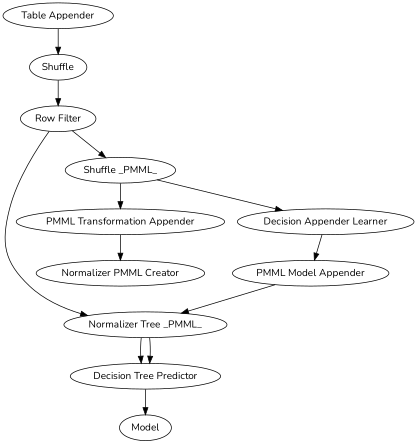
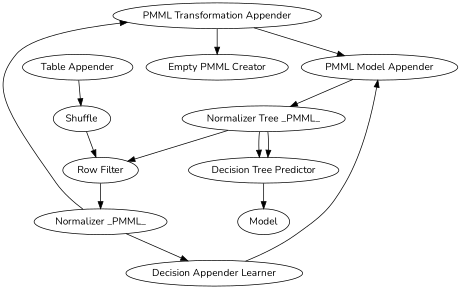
edge "PMML Transformation Appender" -> "PMML Model Appender": added
node "Shuffle _PMML_": label "Shuffle _PMML_" -> "Normalizer _PMML_"
edge "Row Filter" -> "Normalizer Tree _PMML_": reversed
node "Normalizer PMML Creator": label "Normalizer PMML Creator" -> "Empty PMML Creator"
